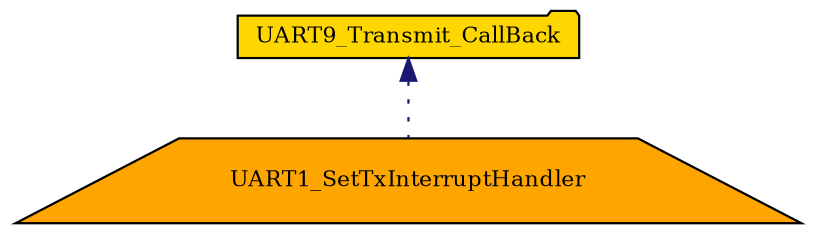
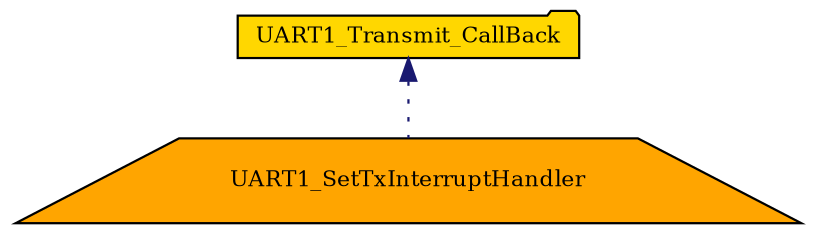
node "UART9_Transmit_CallBack": label "UART9_Transmit_CallBack" -> "UART1_Transmit_CallBack"
